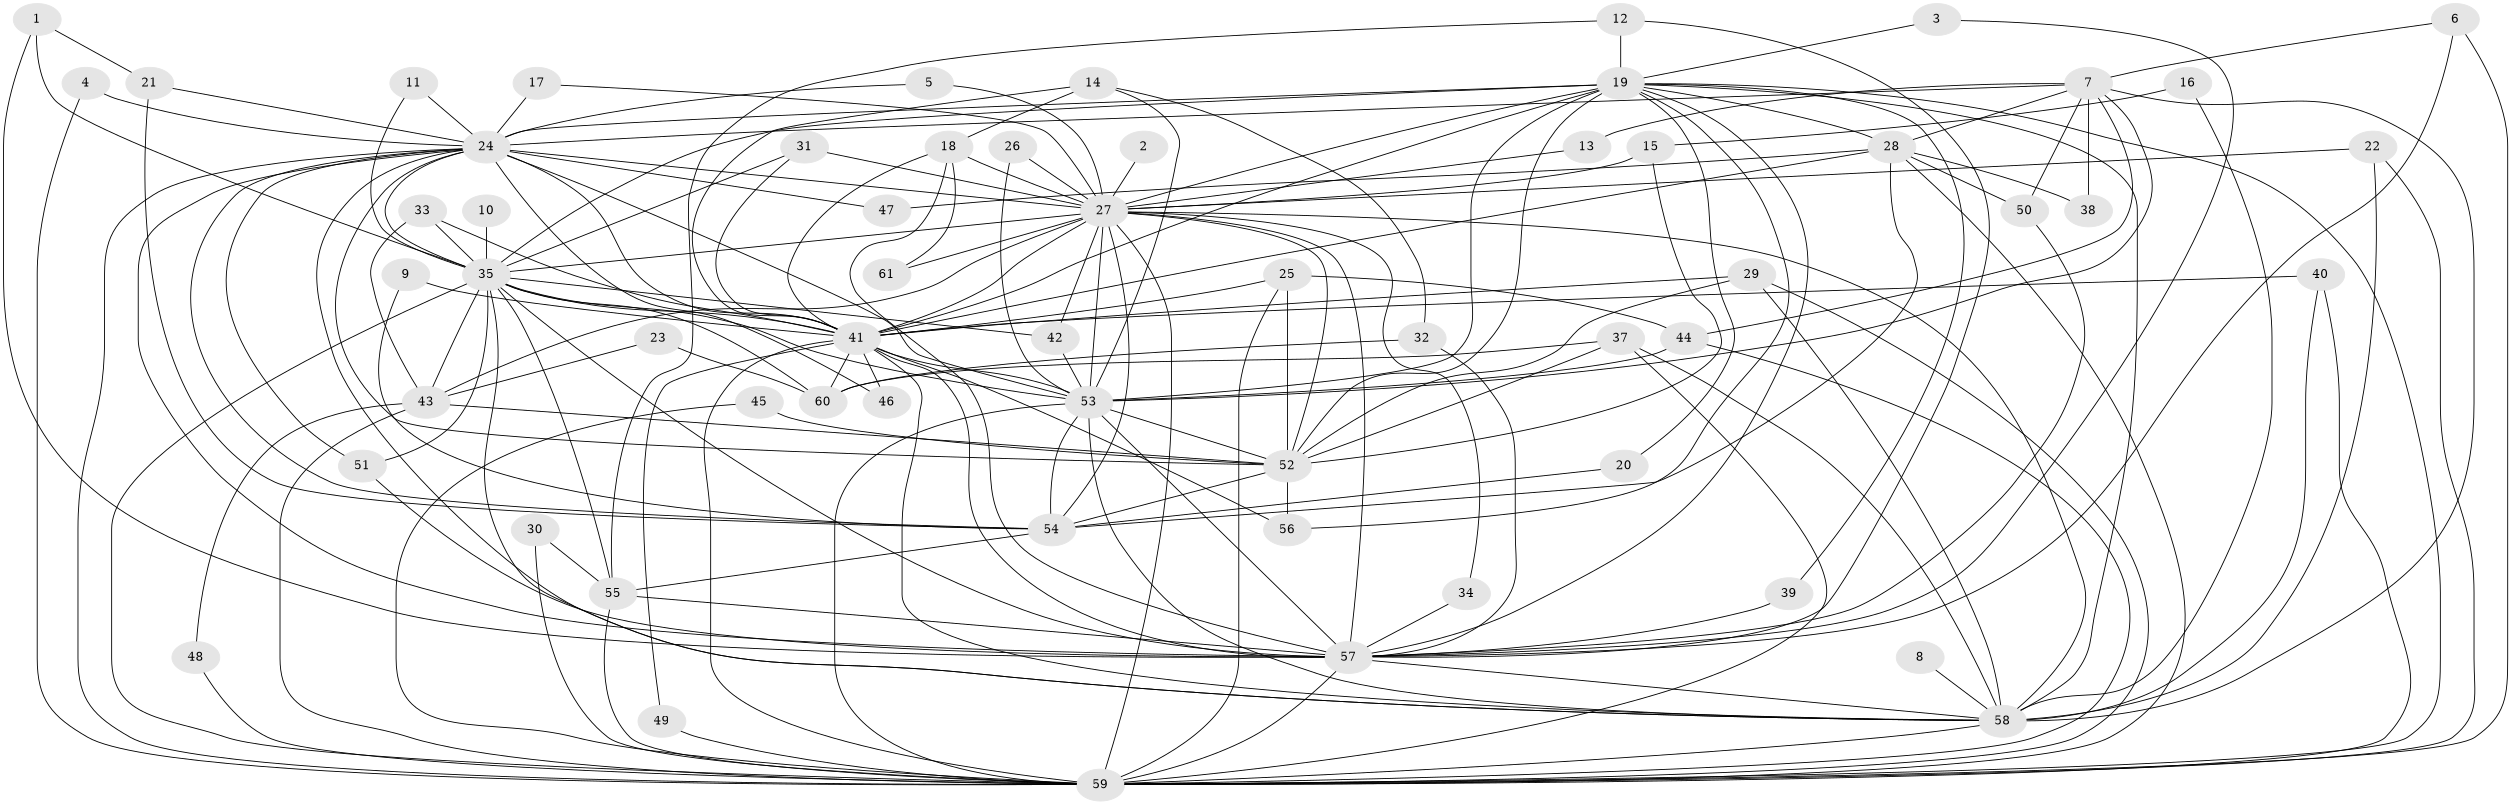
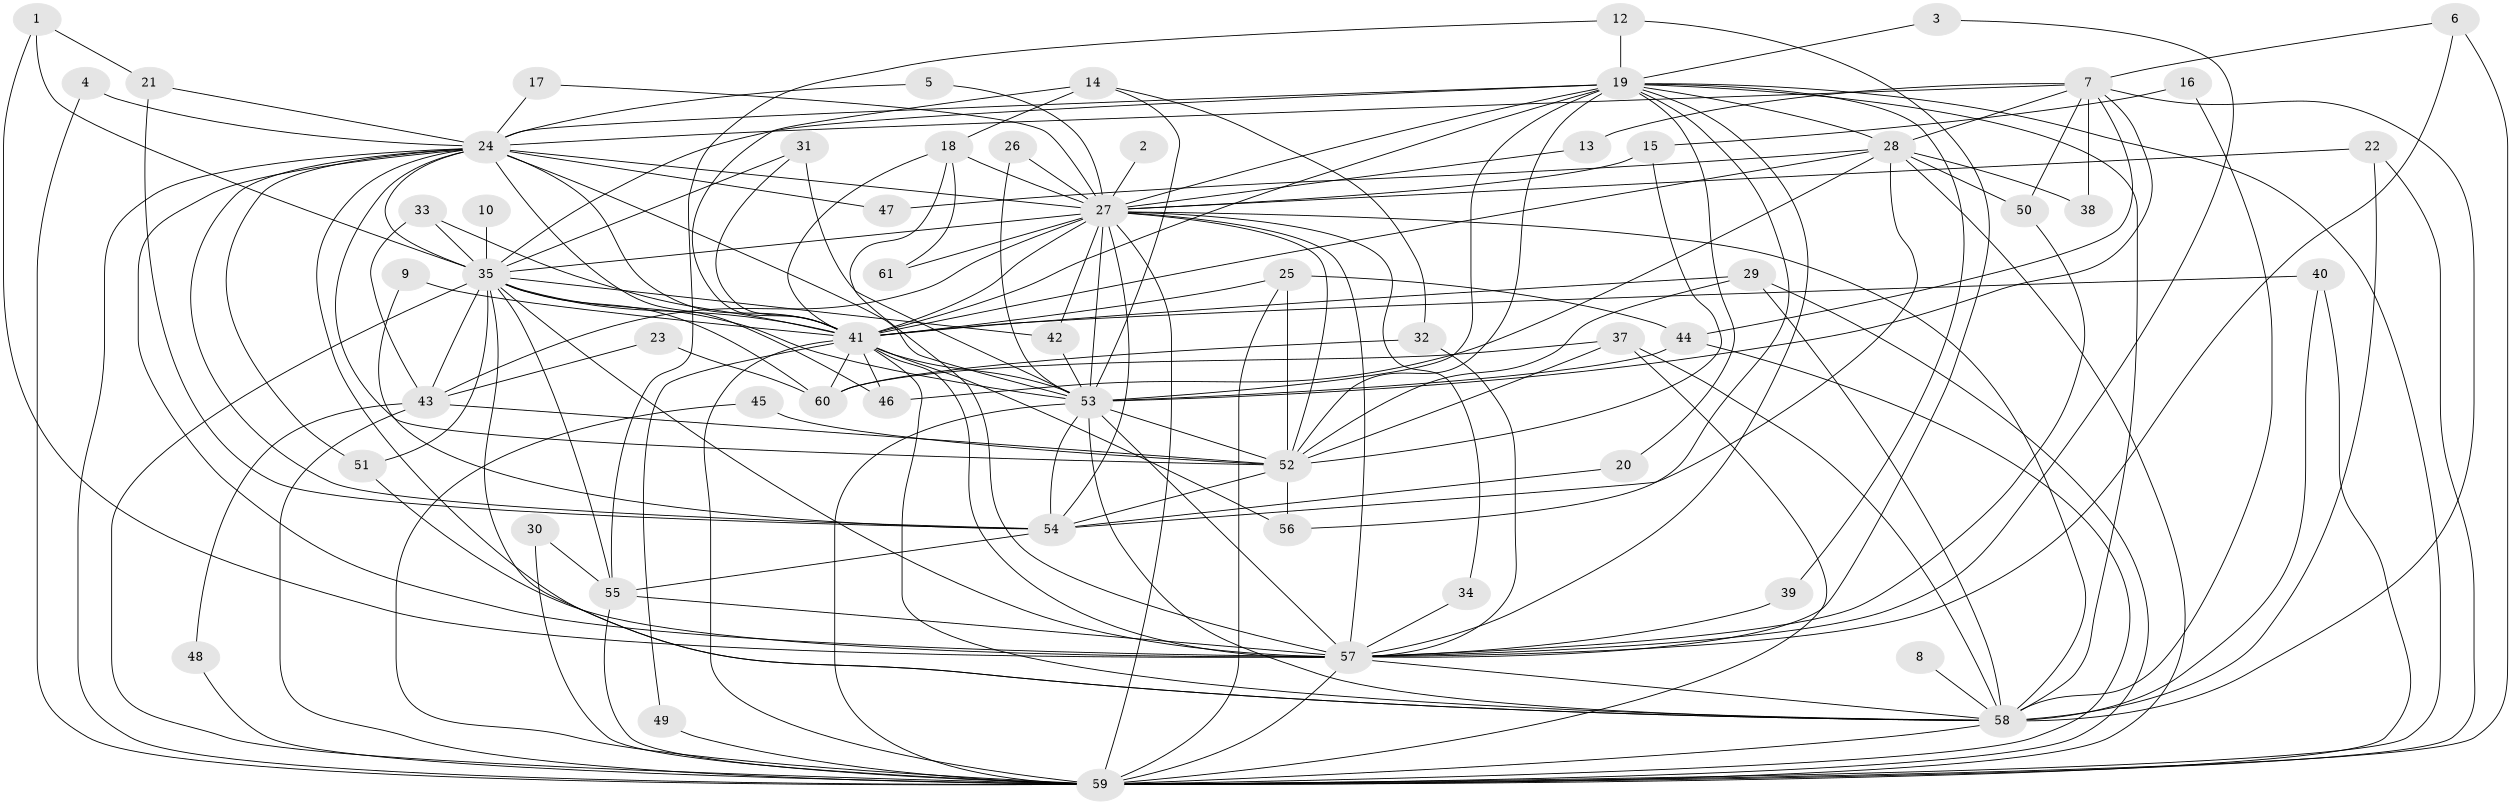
node "11": removed
edge "31" -- "27": now "31" -- "53"
edge "28" -- "46": added
